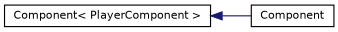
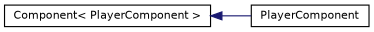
node "Component": label "Component" -> "PlayerComponent"
